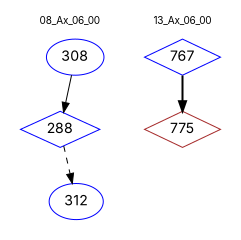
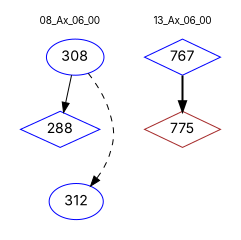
edge "288" -> "312": now "308" -> "312"
